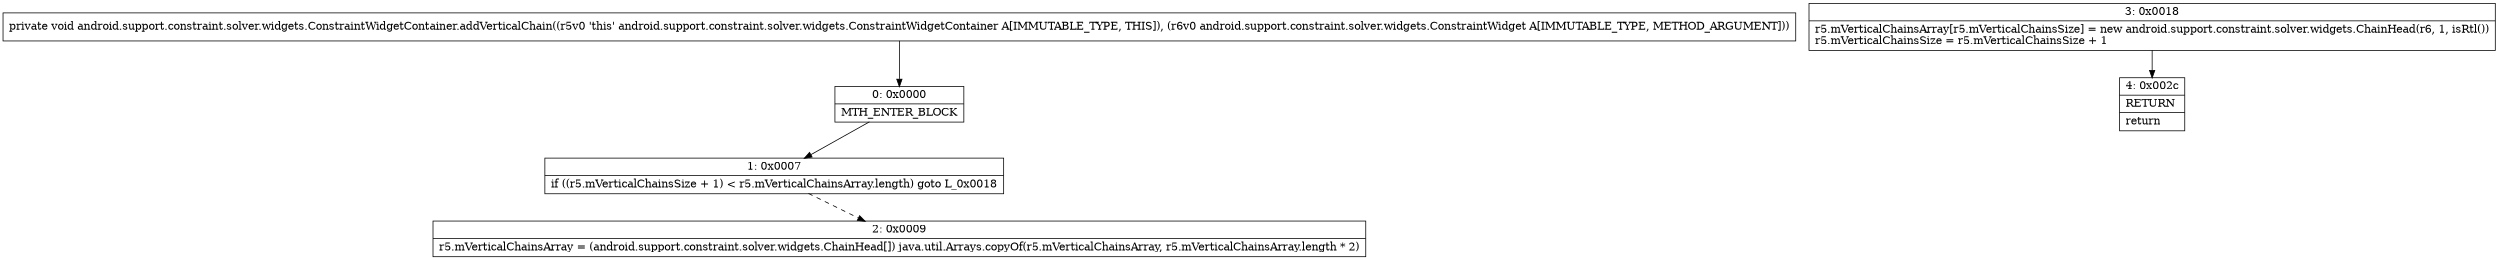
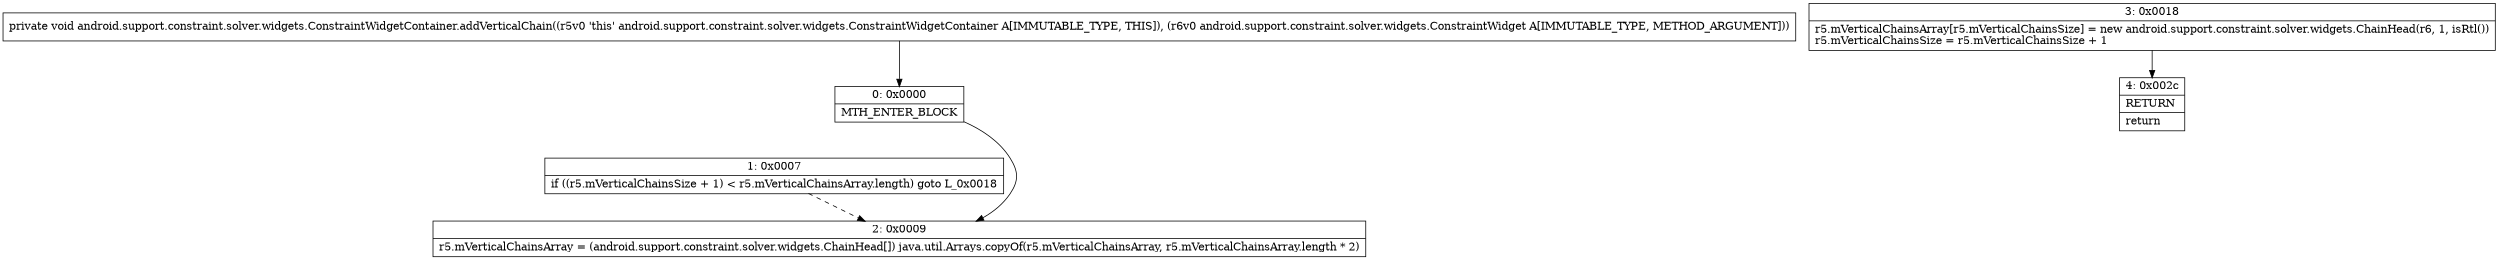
edge "0: 0x0000" -> "1: 0x0007": now "0: 0x0000" -> "2: 0x0009"
